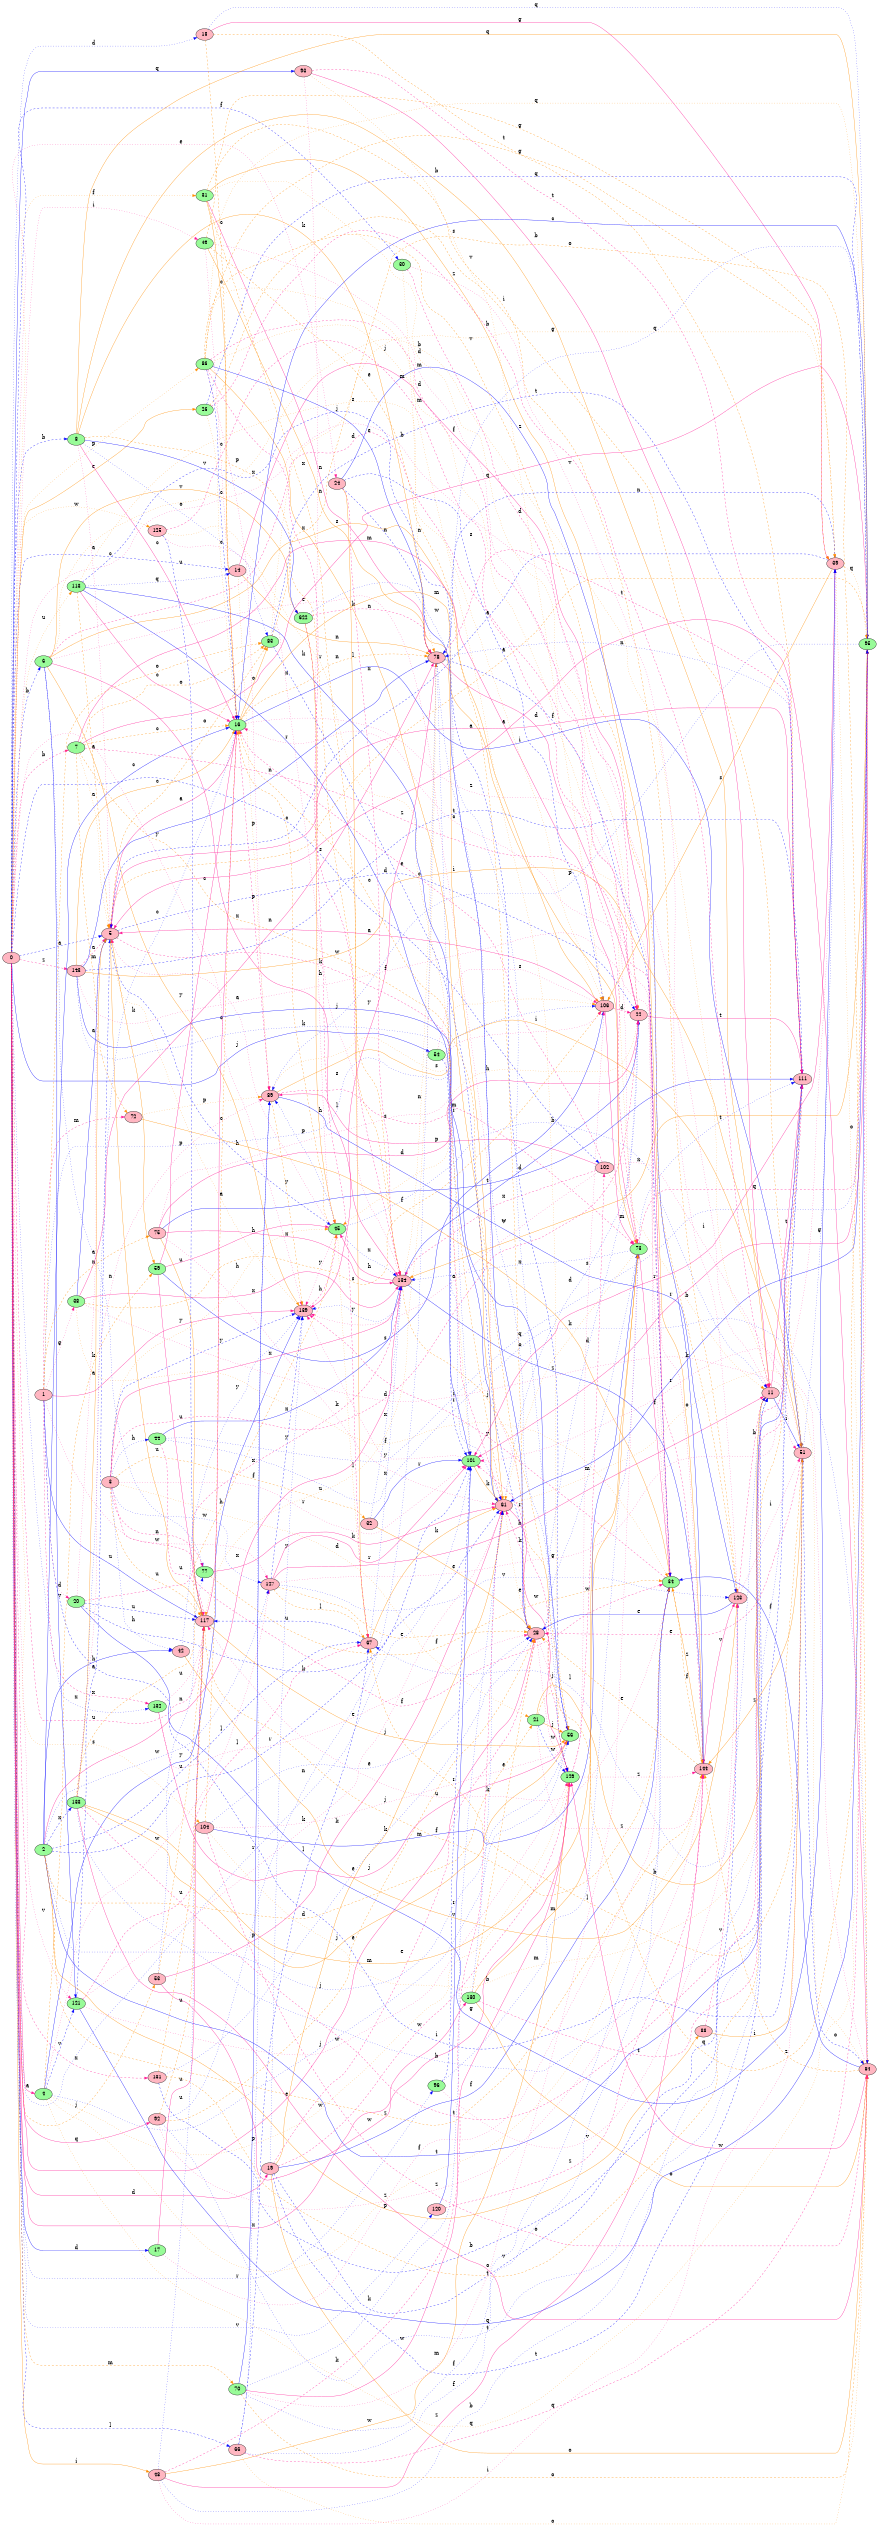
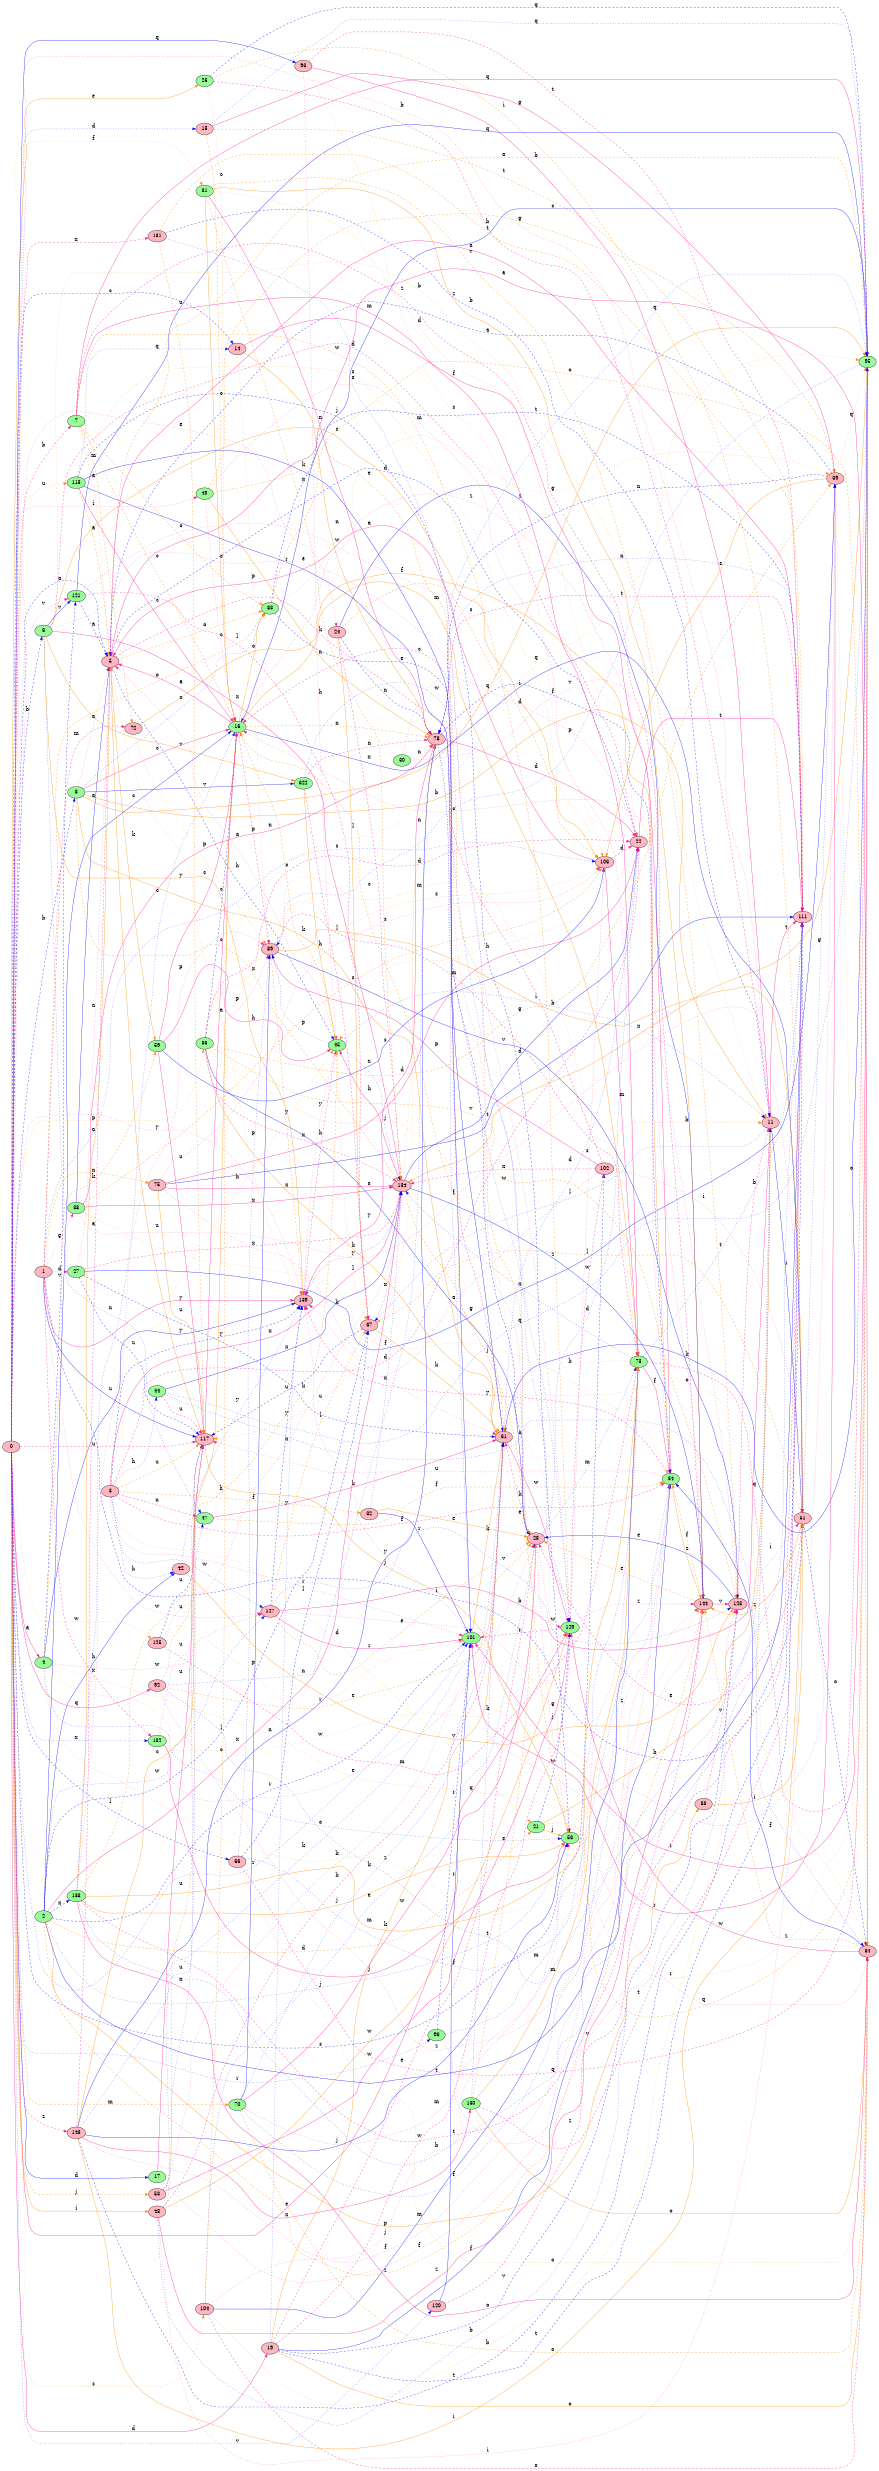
edge "0" -> "30": removed, label "f"
edge "30" -> "22": style dashed -> dotted
edge "24" -> "106": color blue -> darkorange
node "54": removed
node "77": label "77" -> "47"
node "20": label "20" -> "27"
edge "53" -> "61": style solid -> dotted
edge "121" -> "61": removed, label "k"
edge "117" -> "34": removed, label "f"
edge "4" -> "56": label "j" -> "o"
edge "0" -> "130": now "143" -> "130"
